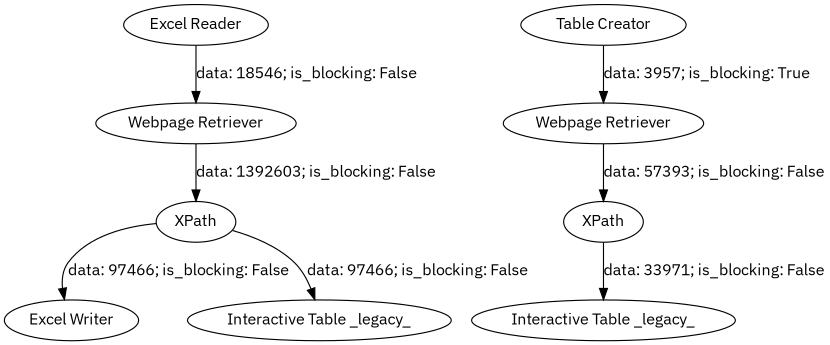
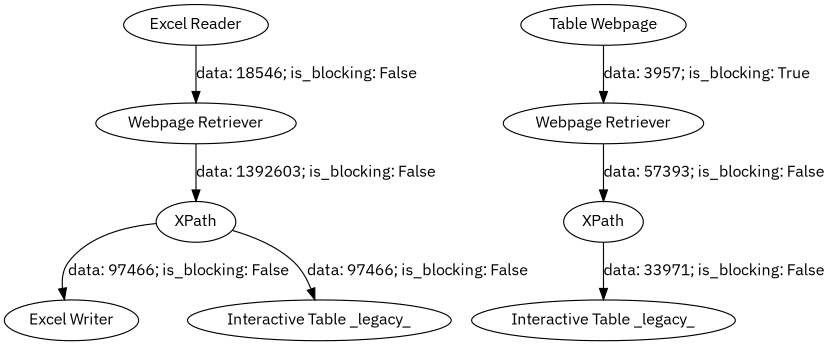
node "Table Creator": label "Table Creator" -> "Table Webpage"
